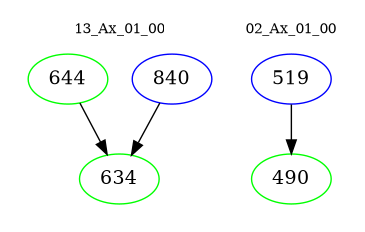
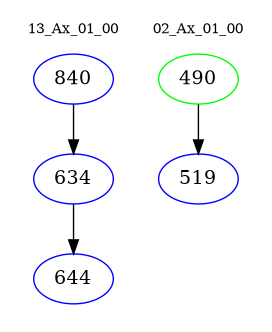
node "644": color green -> blue
edge "519" -> "490": reversed
edge "644" -> "634": reversed
node "634": color green -> blue
